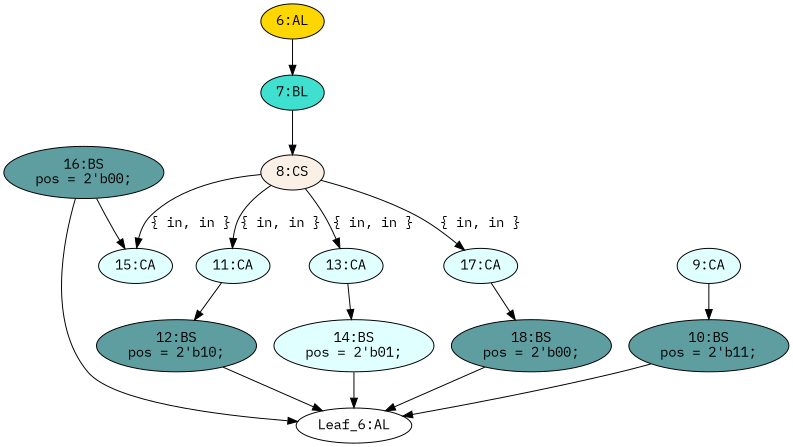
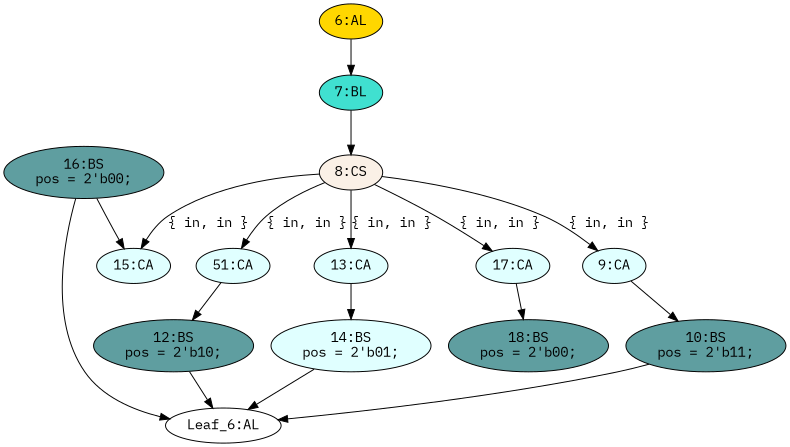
edge "8:CS" -> "9:CA": added, label "{ in, in }"
node "11:CA": label "11:CA" -> "51:CA"
edge "18:BS pos = 2'b00;" -> "Leaf_6:AL": removed
